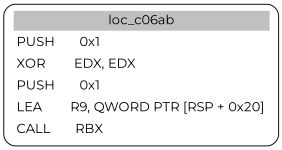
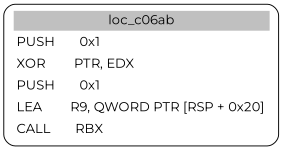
node "loc_c06ab": text "XOR        EDX, EDX" -> "XOR        PTR, EDX"
